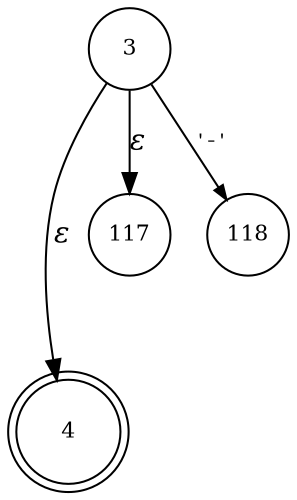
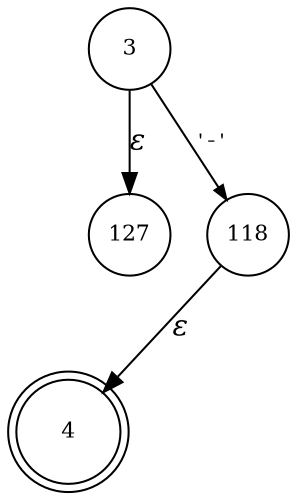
edge "3" -> "4": now "118" -> "4"
node "117": label "117" -> "127"
